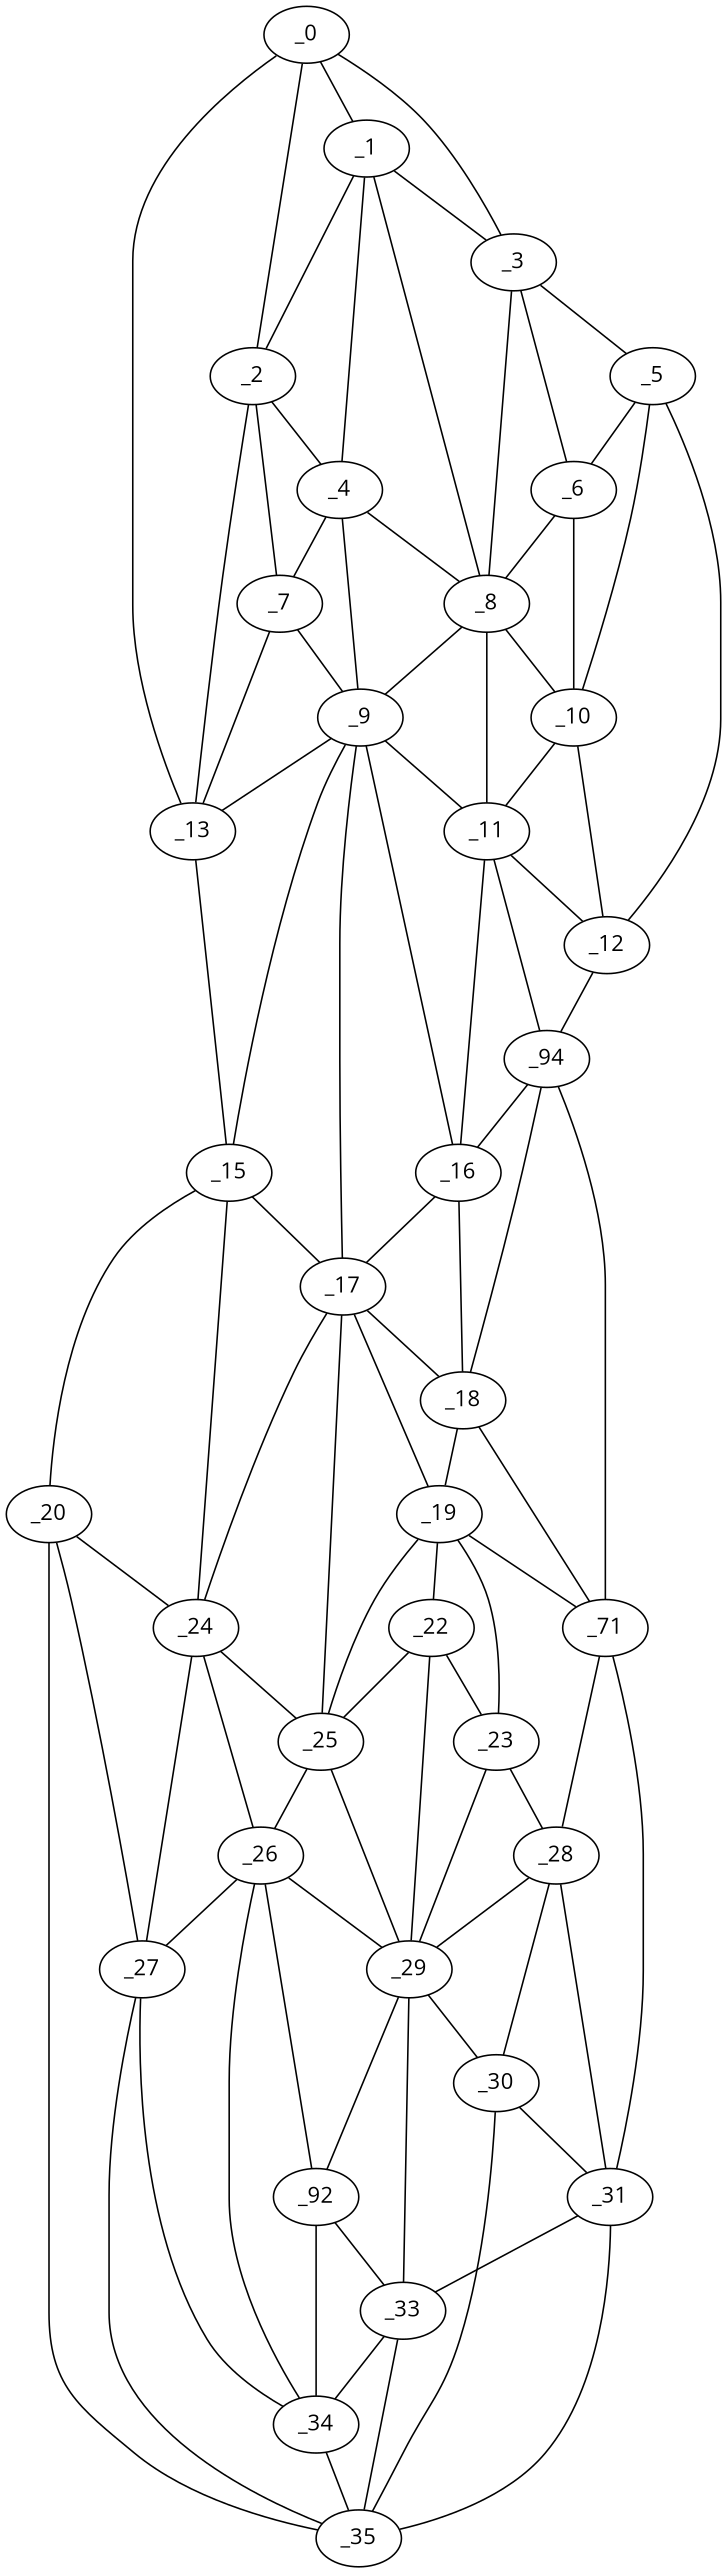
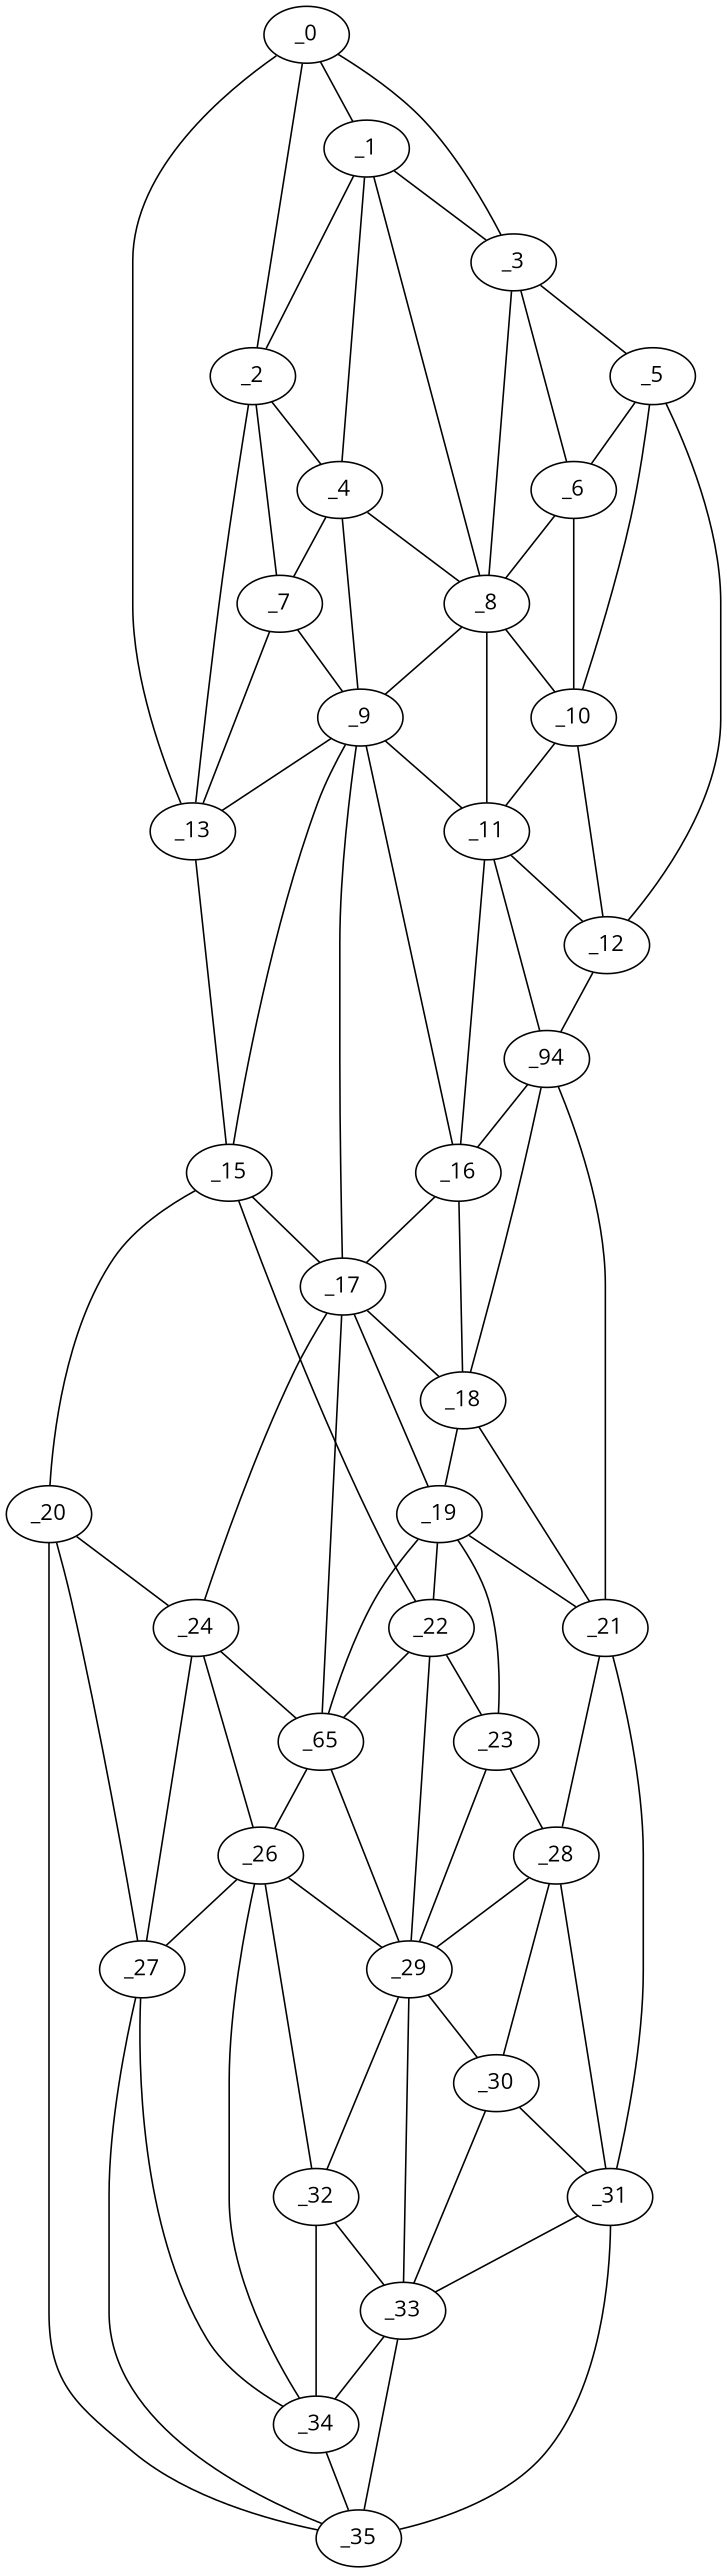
edge "_15" -- "_24": now "_15" -- "_22"
node "_71": label "_71" -> "_21"
node "_25": label "_25" -> "_65"
node "_92": label "_92" -> "_32"
edge "_30" -- "_35": now "_30" -- "_33"
